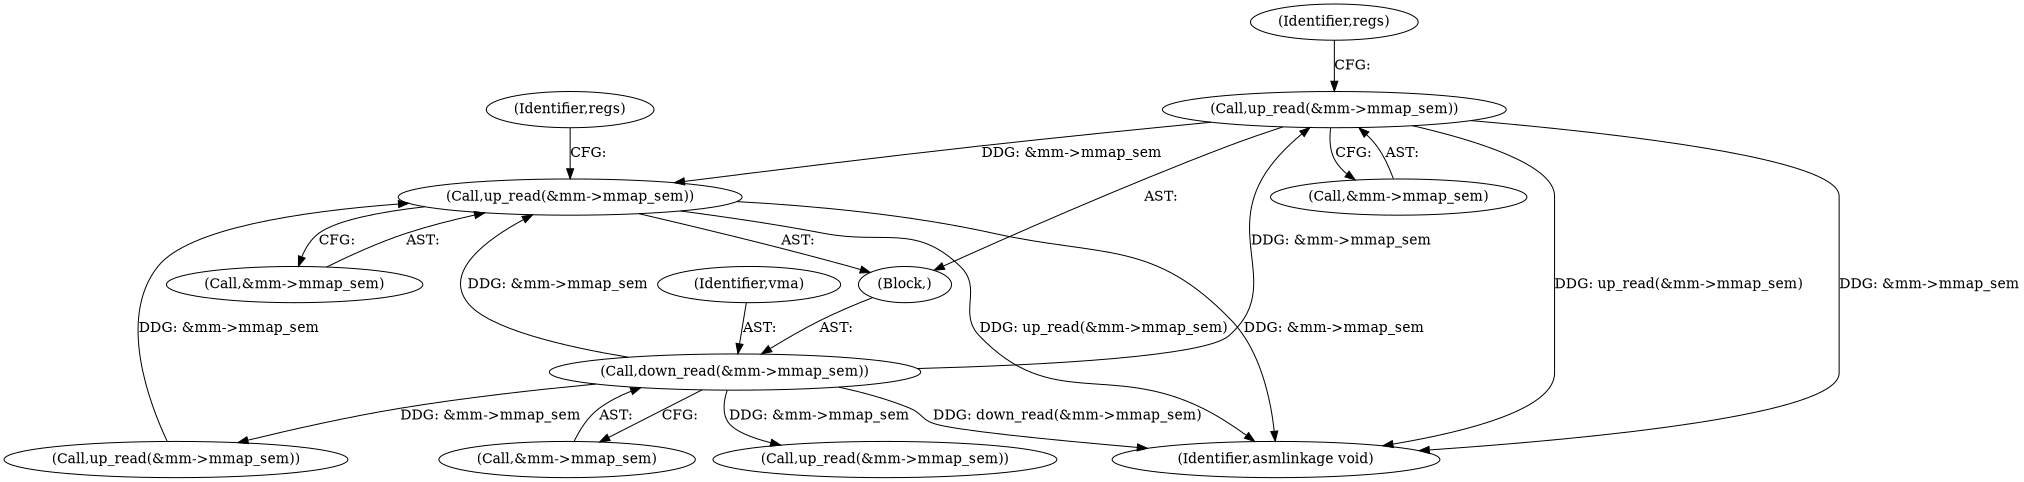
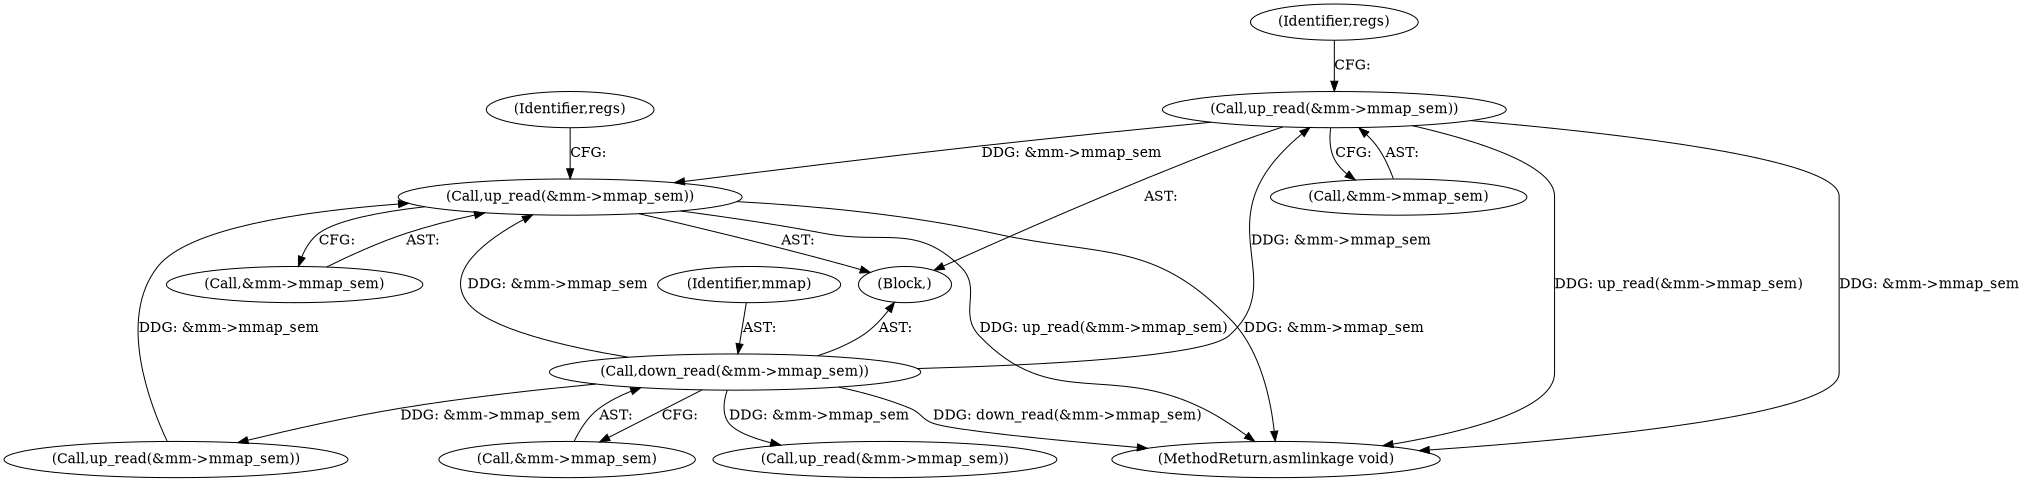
node "(Identifier,vma)": label "(Identifier,vma)" -> "(Identifier,mmap)"
edge "(Block,)" -> "(Call,down_read(&mm->mmap_sem))": reversed
node "(Identifier,asmlinkage void)": label "(Identifier,asmlinkage void)" -> "(MethodReturn,asmlinkage void)"
